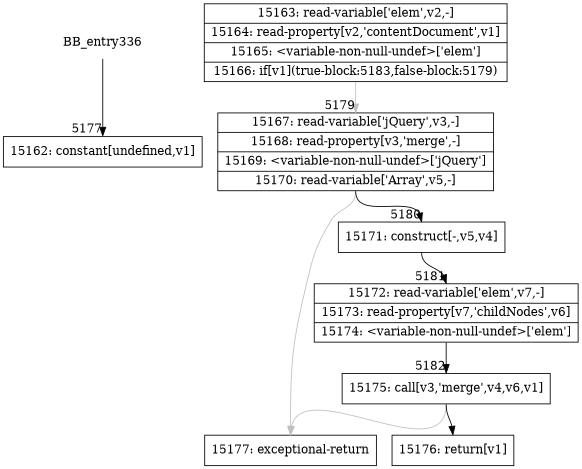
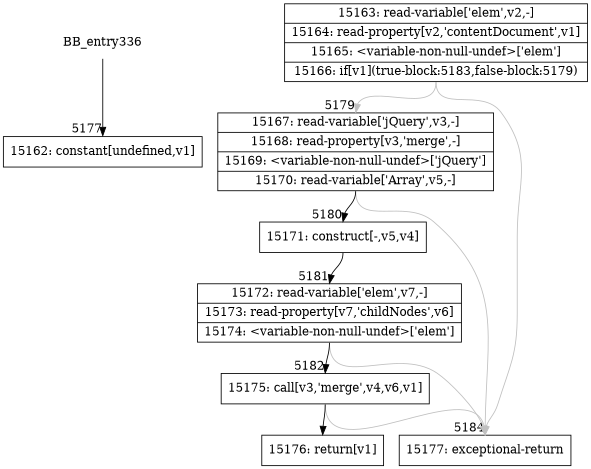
edge "15163: read-variable['elem',v2,-]" -> "15177: exceptional-return": added
edge "15172: read-variable['elem',v7,-]" -> "15177: exceptional-return": added
